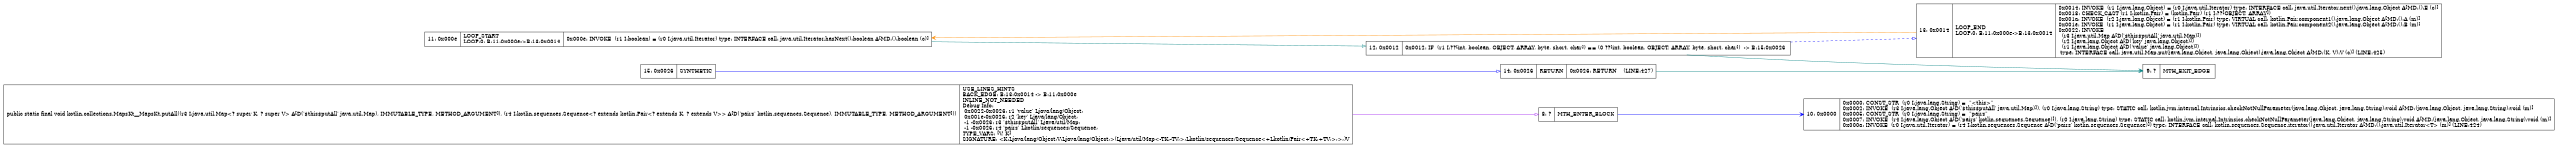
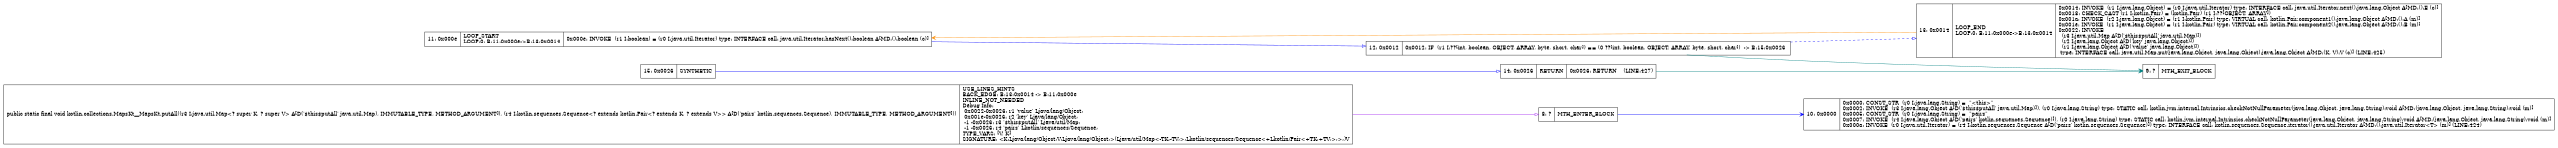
edge "11: 0x000e" -> "12: 0x0012": color teal -> blue
edge "14: 0x0026" -> "9: ?": arrowhead onormal -> vee
node "9: ?": text "MTH_EXIT_EDGE" -> "MTH_EXIT_BLOCK"
